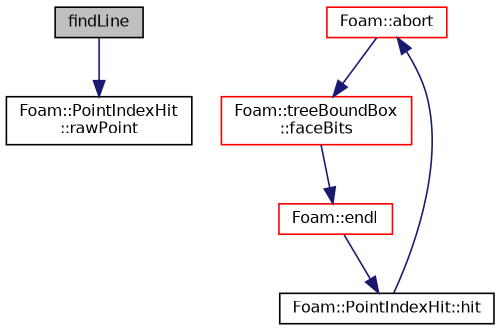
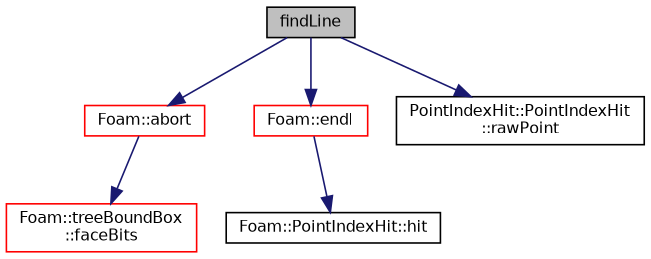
node "Foam::PointIndexHit ::rawPoint": label "Foam::PointIndexHit ::rawPoint" -> "PointIndexHit::PointIndexHit ::rawPoint"
edge "Foam::treeBoundBox ::faceBits" -> "Foam::endl": now "findLine" -> "Foam::endl"
edge "Foam::PointIndexHit::hit" -> "Foam::abort": now "findLine" -> "Foam::abort"
